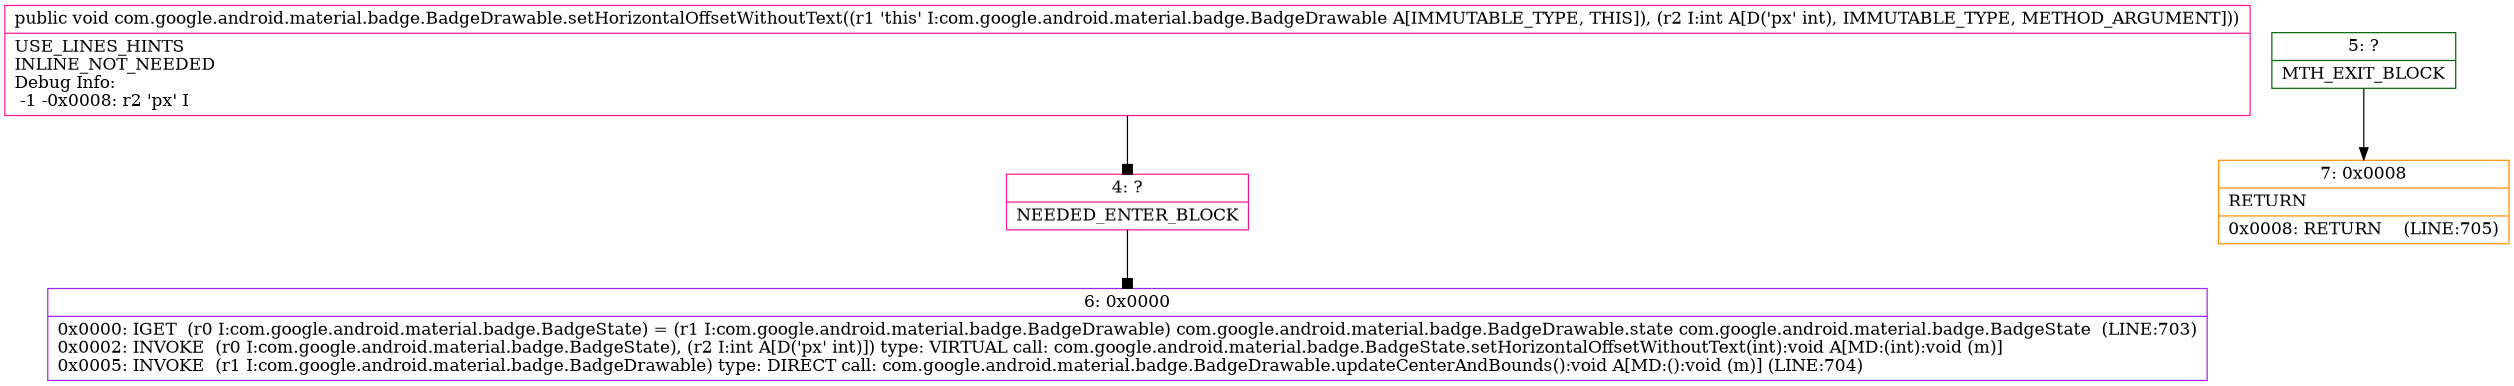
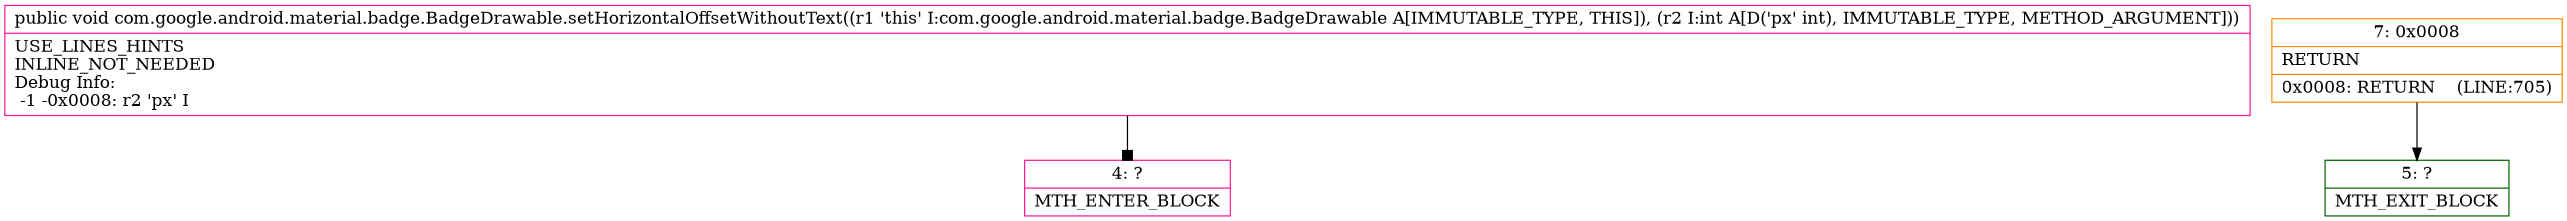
edge "5: ?" -> "7: 0x0008": reversed
node "4: ?": text "NEEDED_ENTER_BLOCK" -> "MTH_ENTER_BLOCK"
node "6: 0x0000": removed
